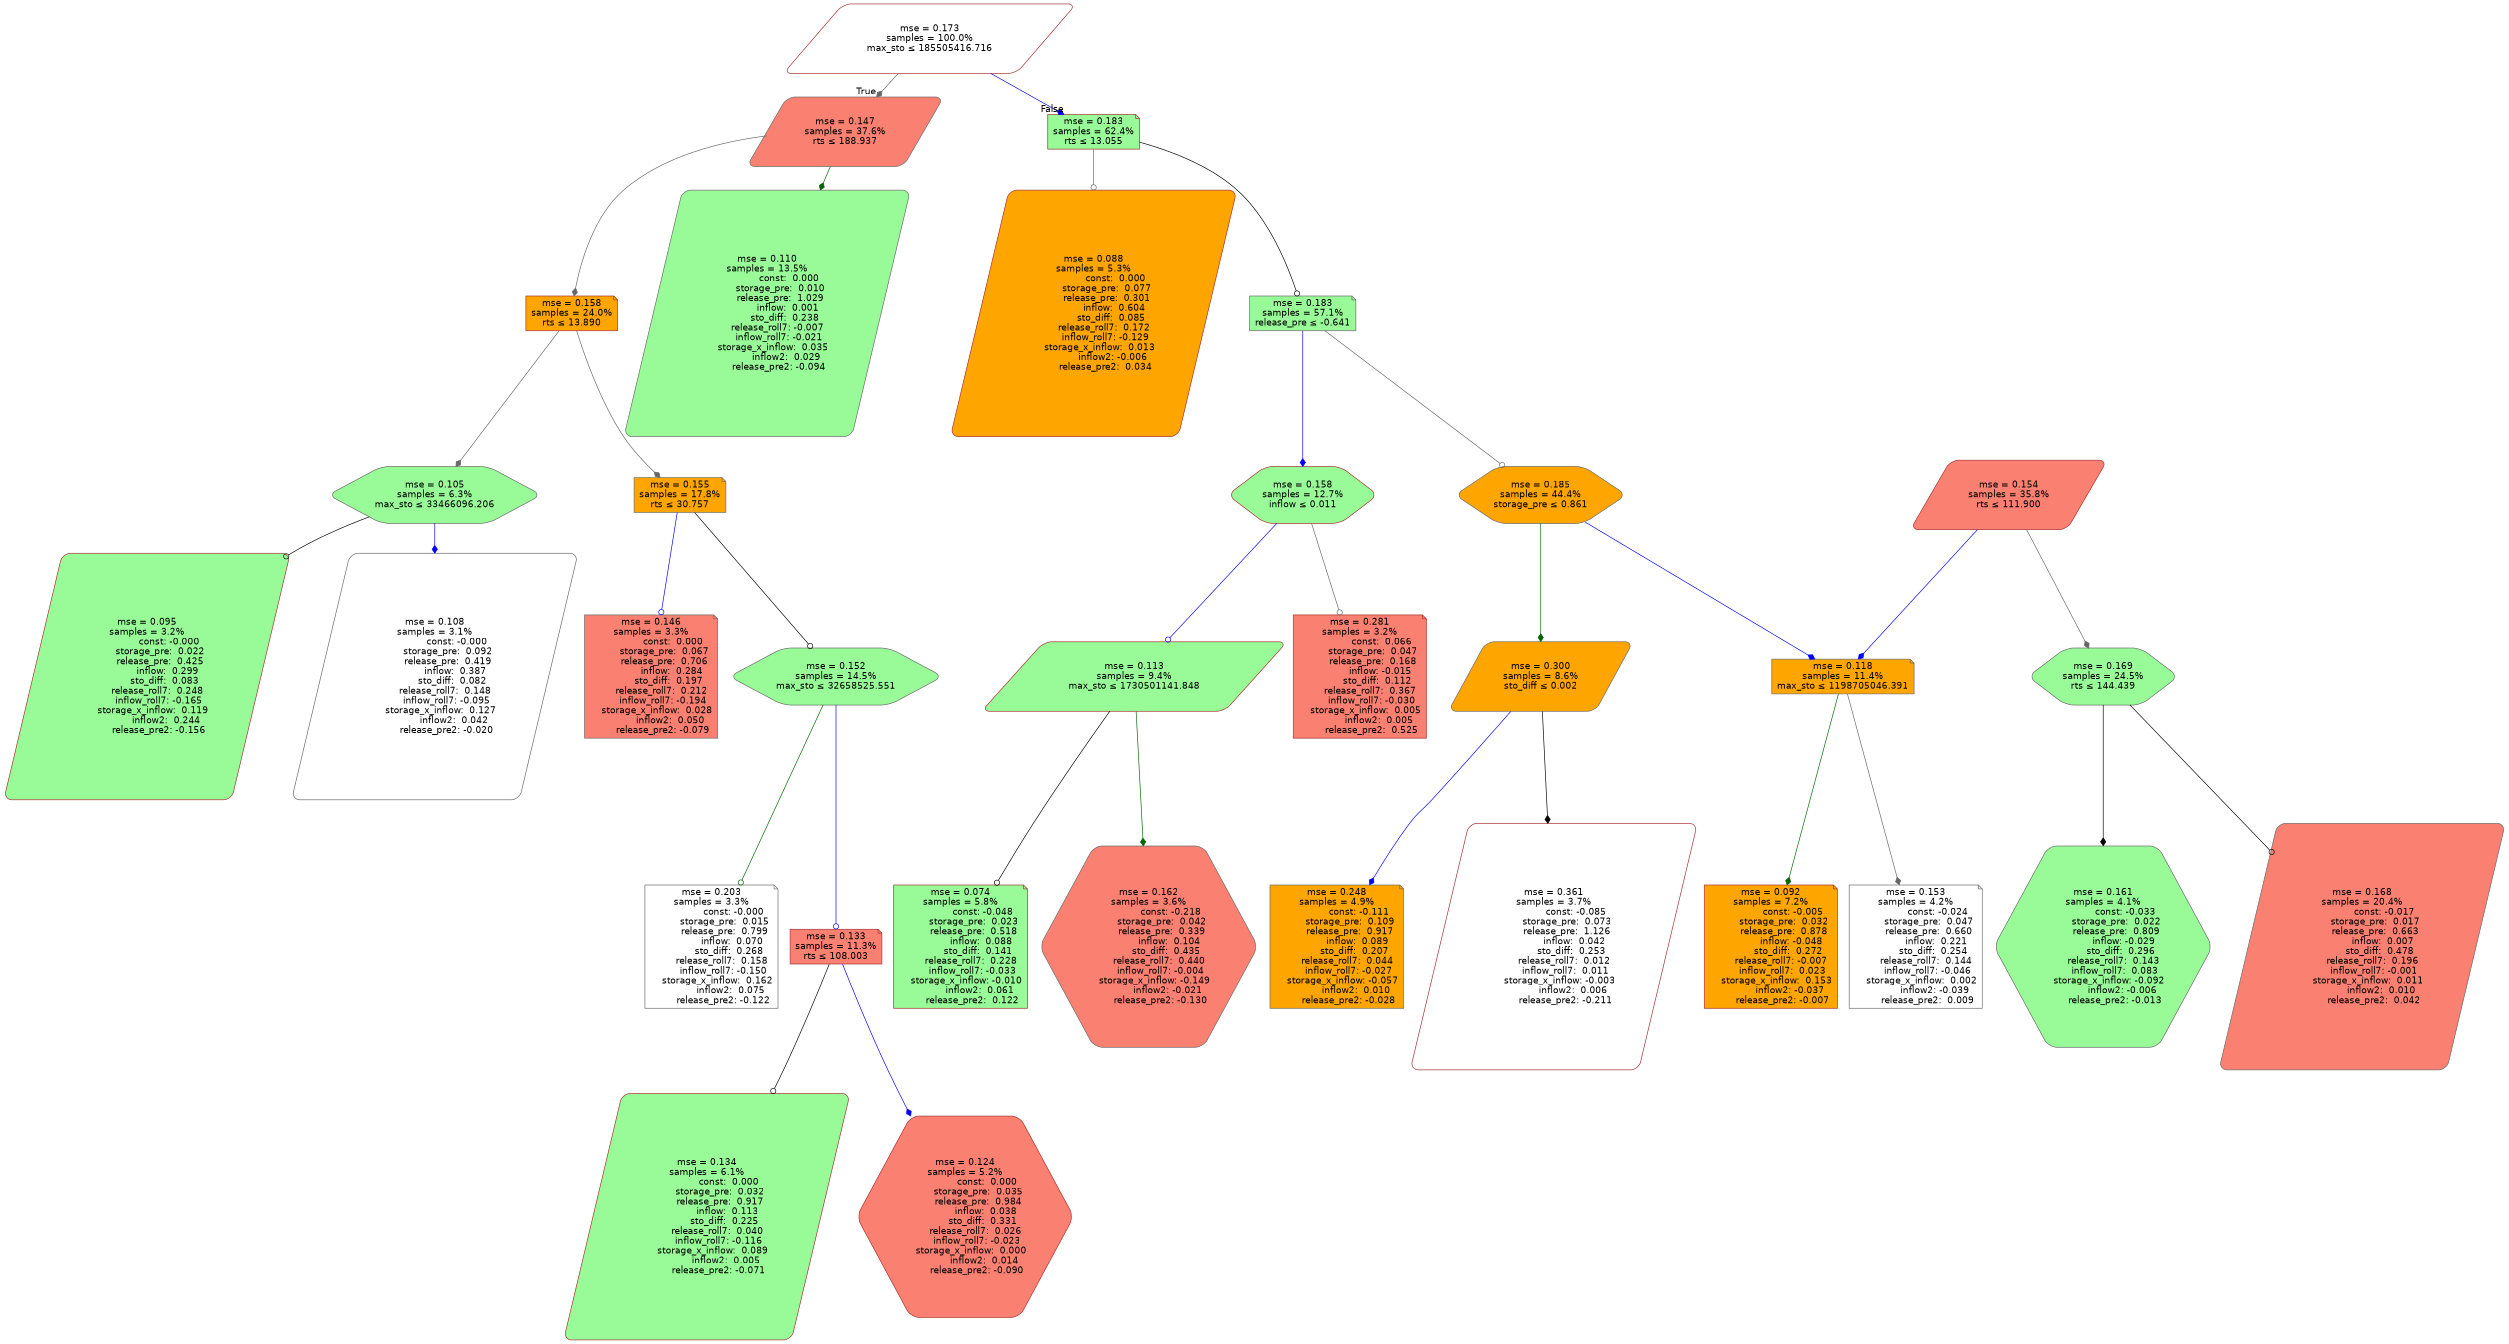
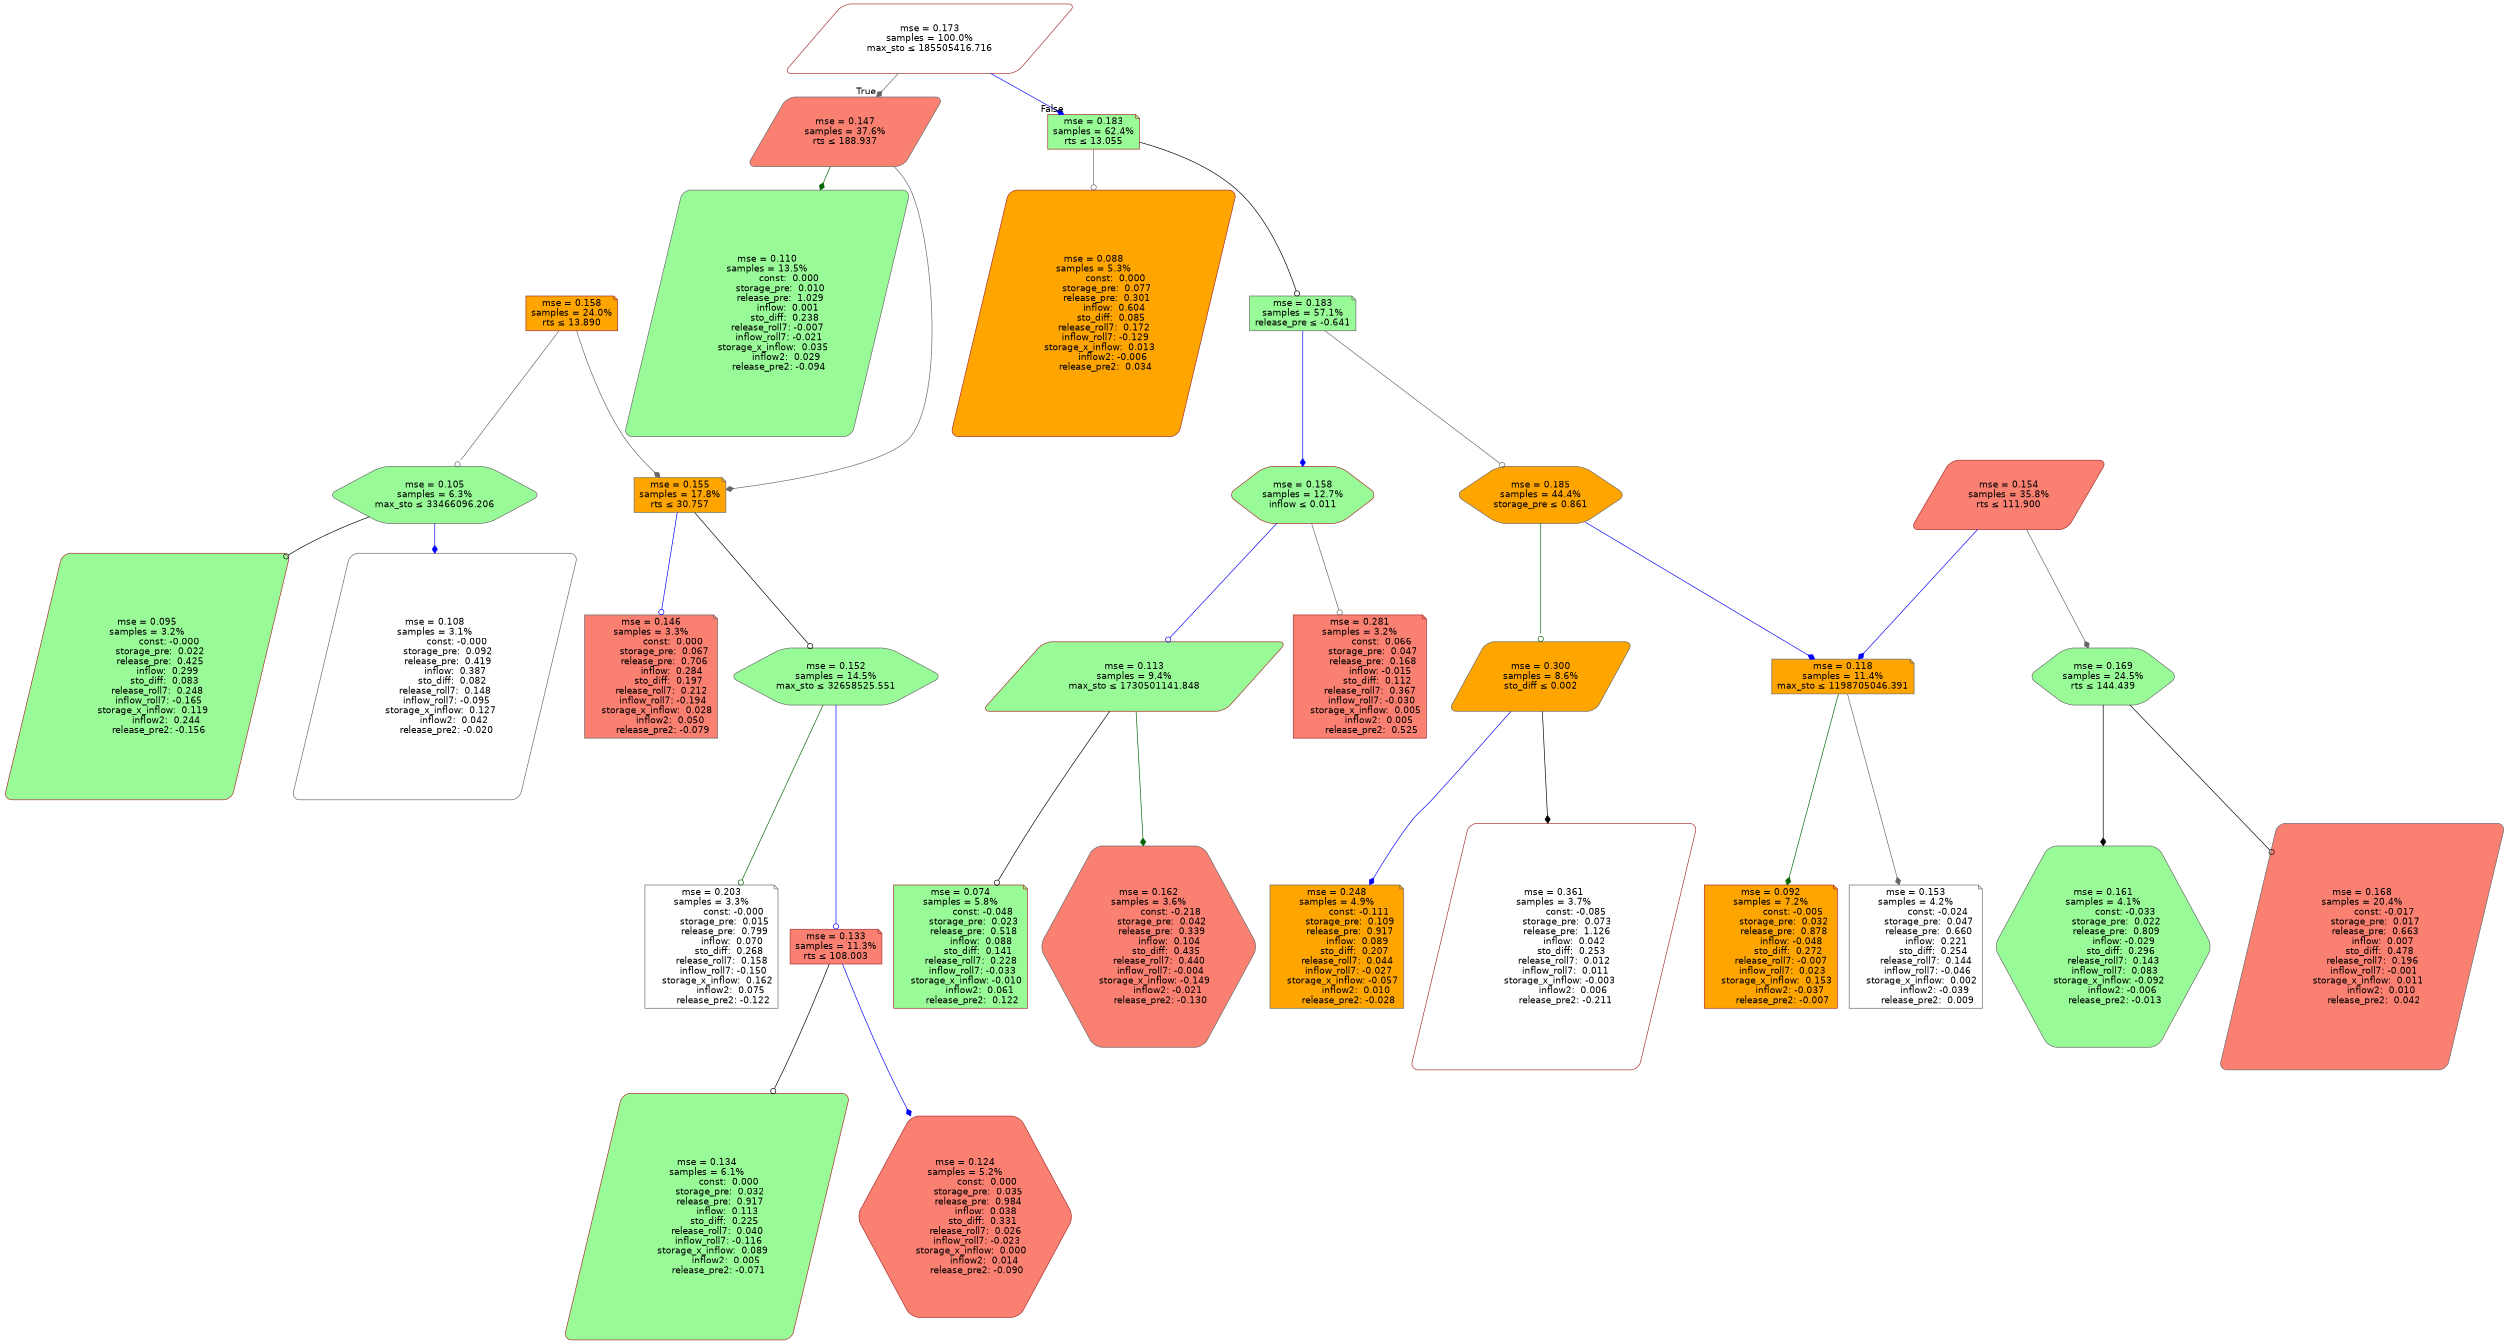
edge "mse = 0.147 samples = 37.6% rts ≤ 188.937" -> "mse = 0.158 samples = 24.0% rts ≤ 13.890": now "mse = 0.147 samples = 37.6% rts ≤ 188.937" -> "mse = 0.155 samples = 17.8% rts ≤ 30.757"
edge "mse = 0.158 samples = 24.0% rts ≤ 13.890" -> "mse = 0.105 samples = 6.3% max_sto ≤ 33466096.206": arrowhead diamond -> odot
edge "mse = 0.185 samples = 44.4% storage_pre ≤ 0.861" -> "mse = 0.300 samples = 8.6% sto_diff ≤ 0.002": arrowhead diamond -> odot
